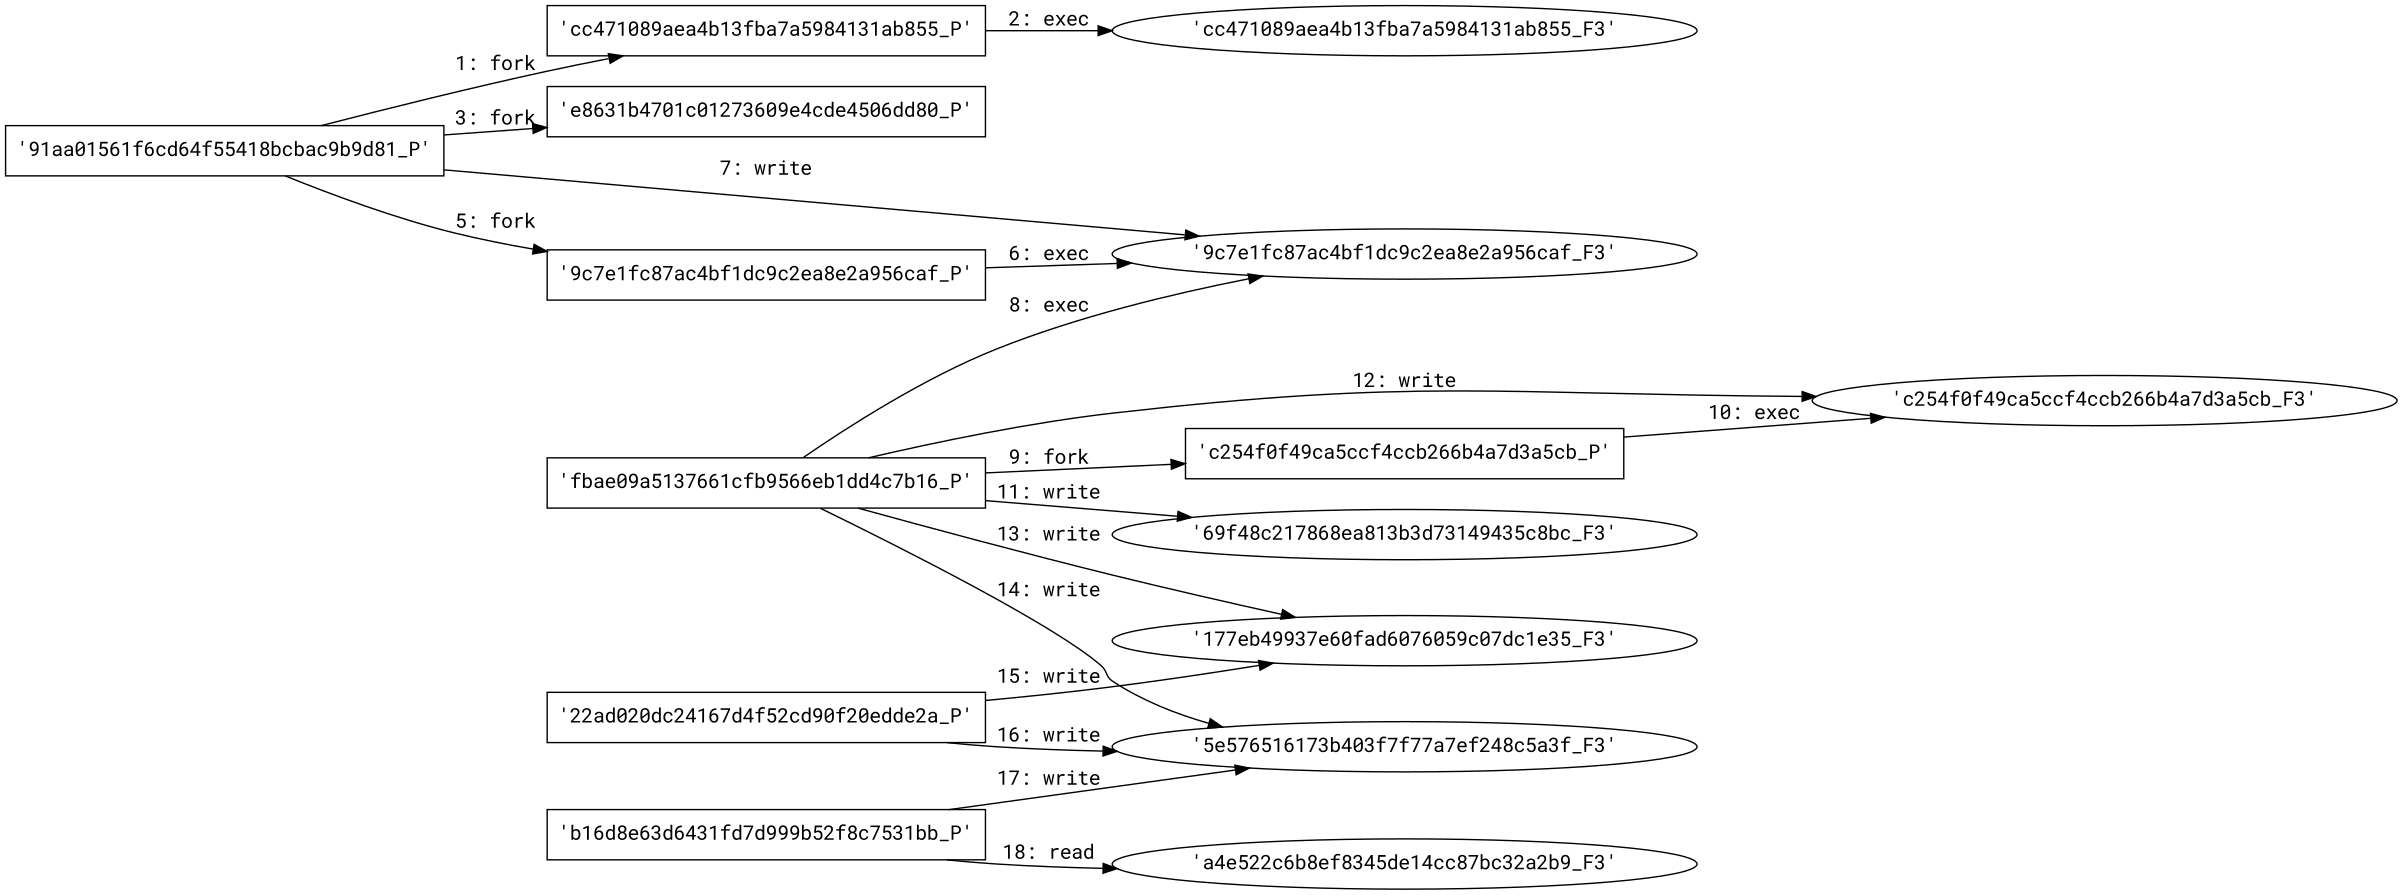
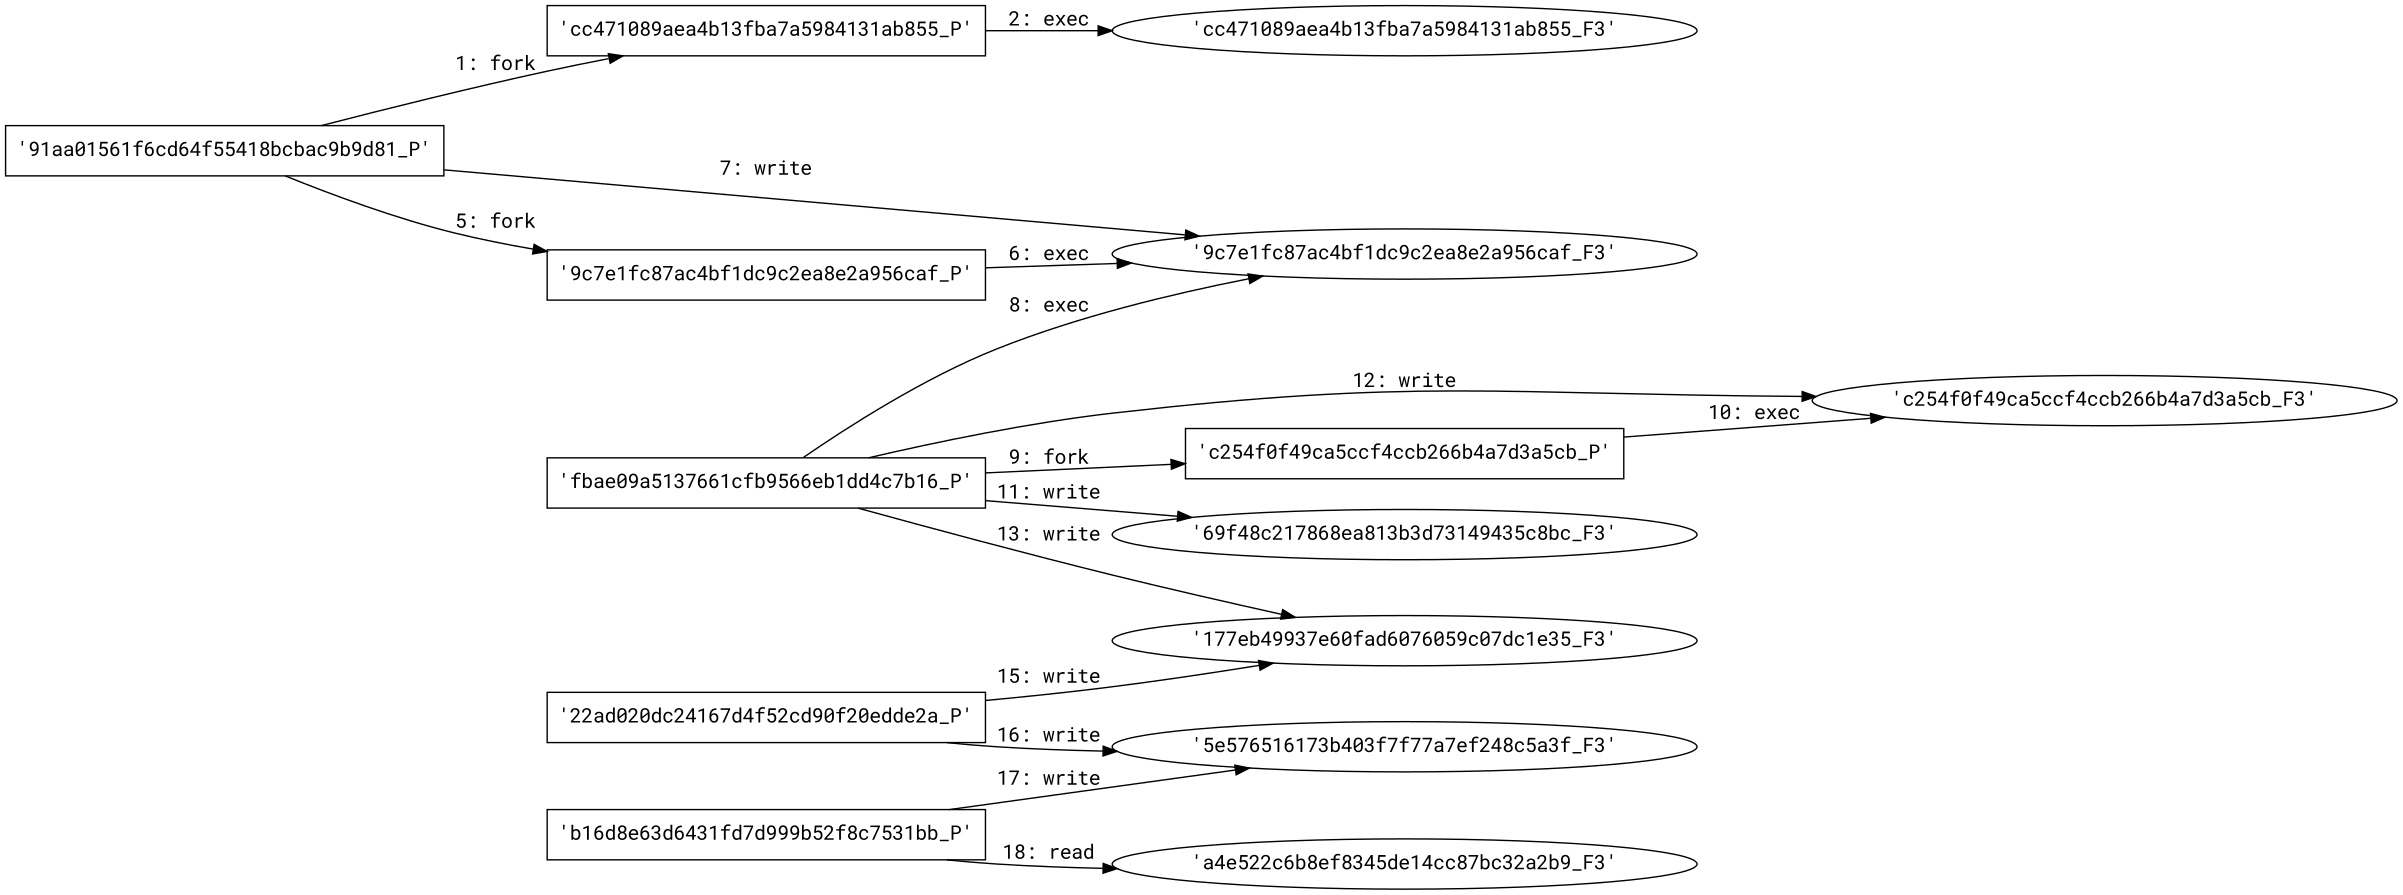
node "'e8631b4701c01273609e4cde4506dd80_P'": removed
edge "'fbae09a5137661cfb9566eb1dd4c7b16_P'" -> "'5e576516173b403f7f77a7ef248c5a3f_F3'": removed, label "14: write"
